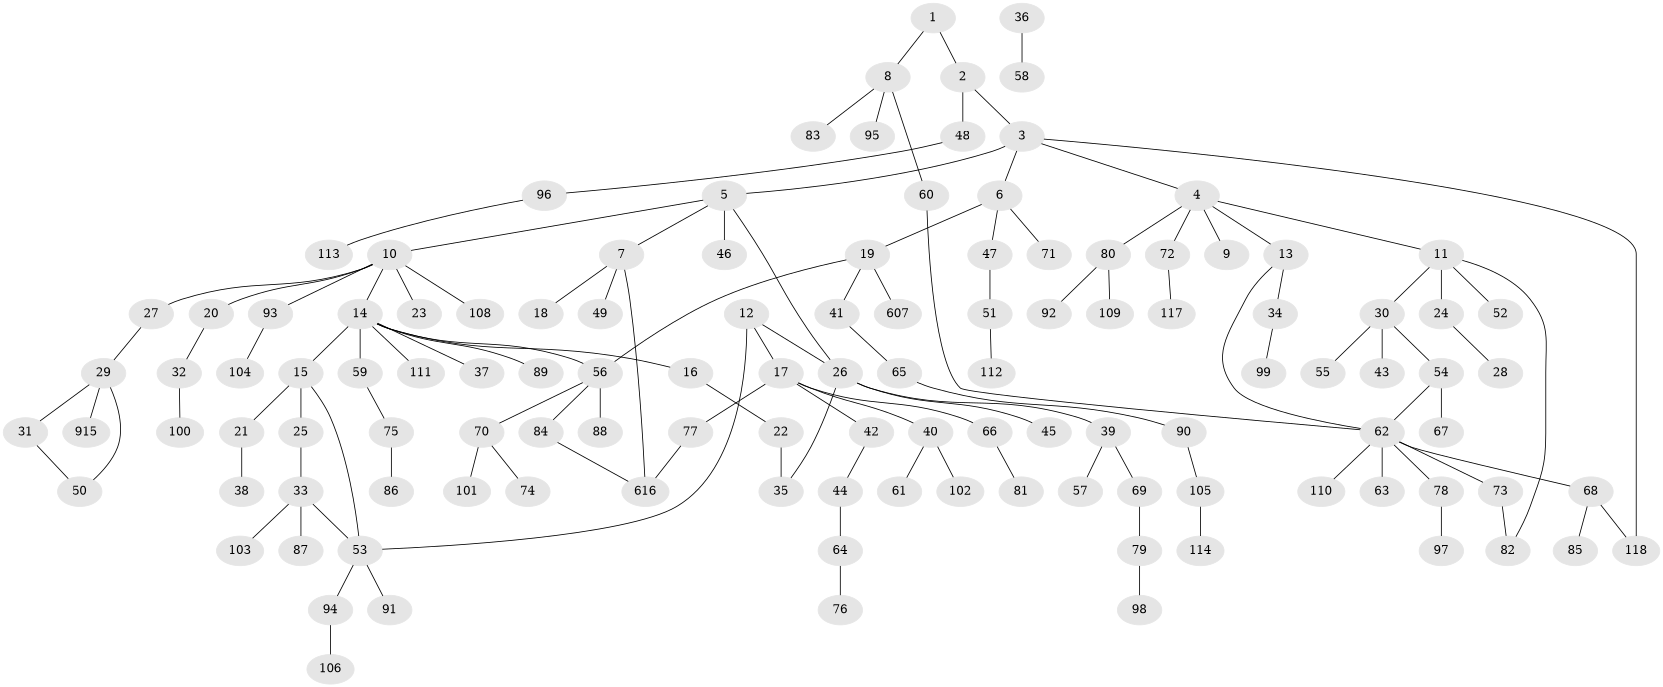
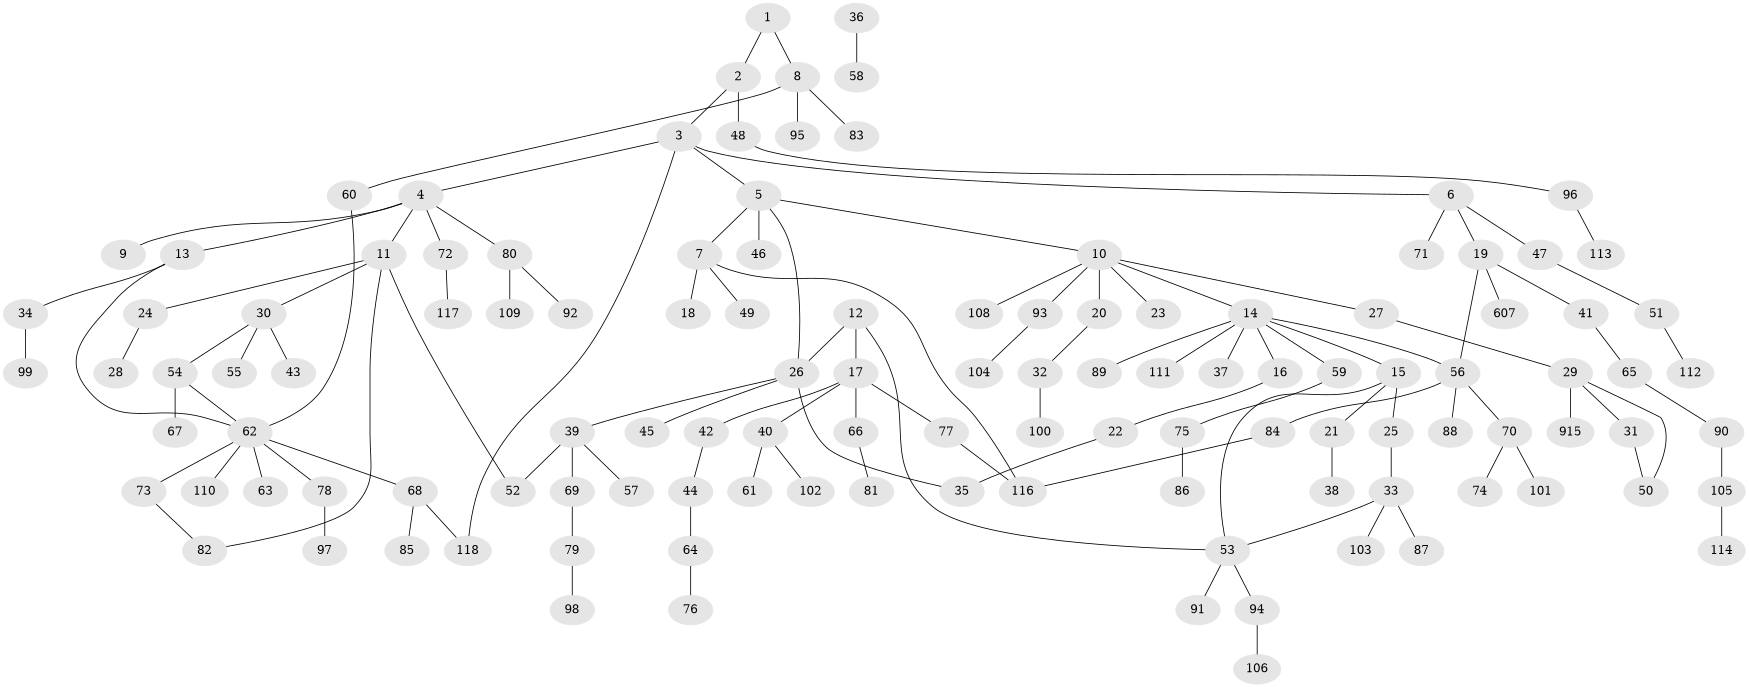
edge "39" -- "52": added
node "616": label "616" -> "116"
